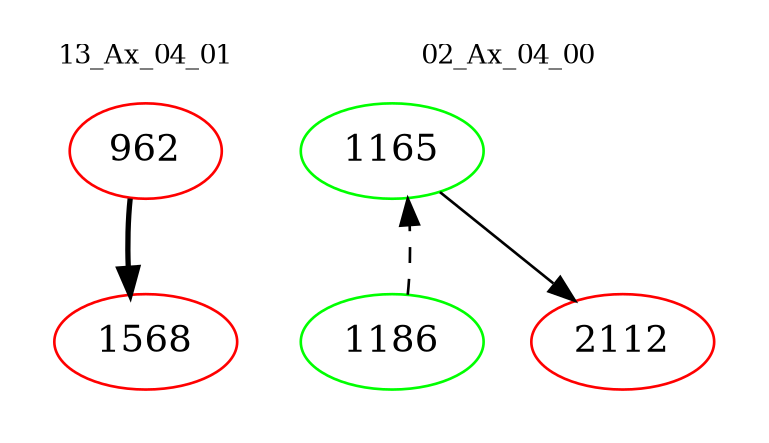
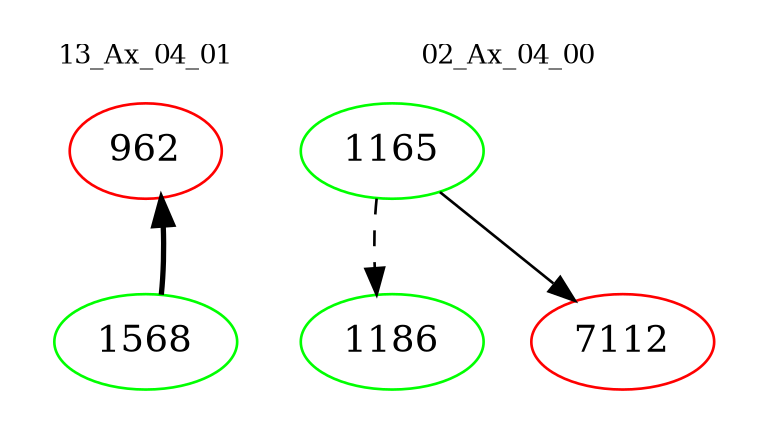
edge "962" -> "1568": reversed
edge "1186" -> "1165": reversed
node "1568": color red -> green
node "2112": label "2112" -> "7112"
